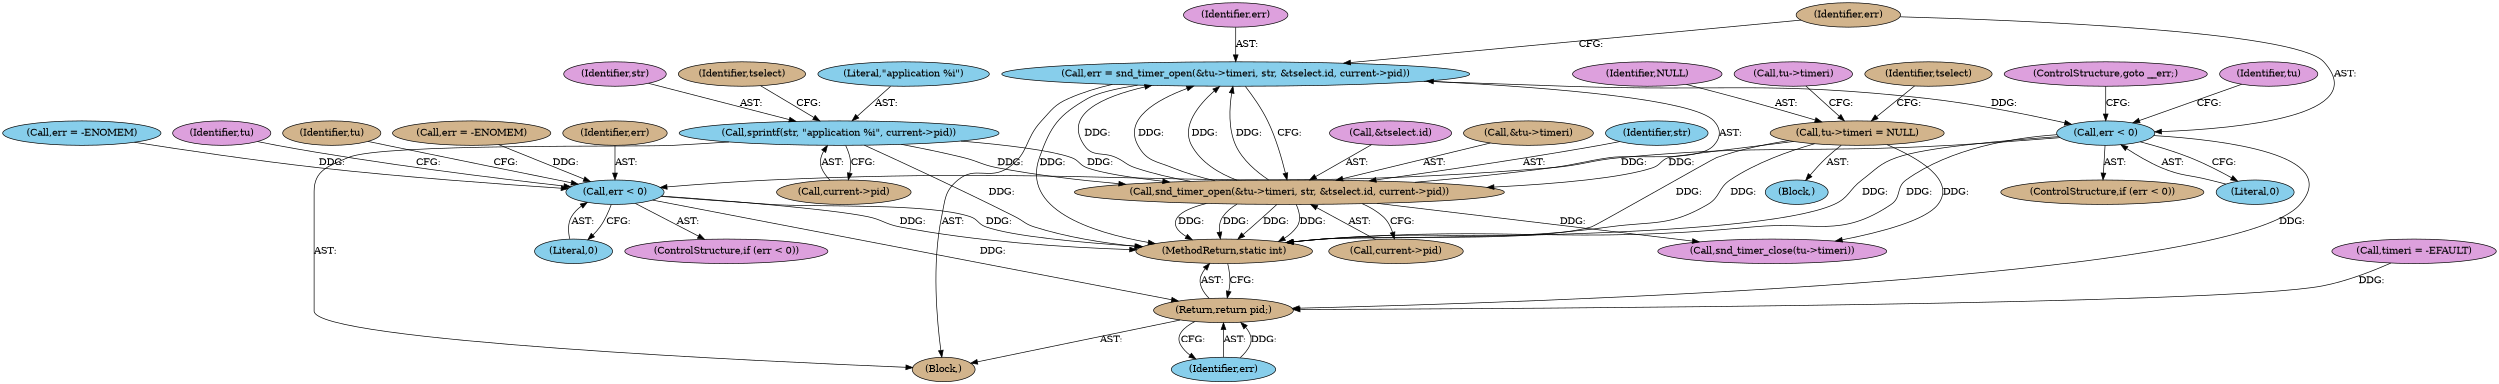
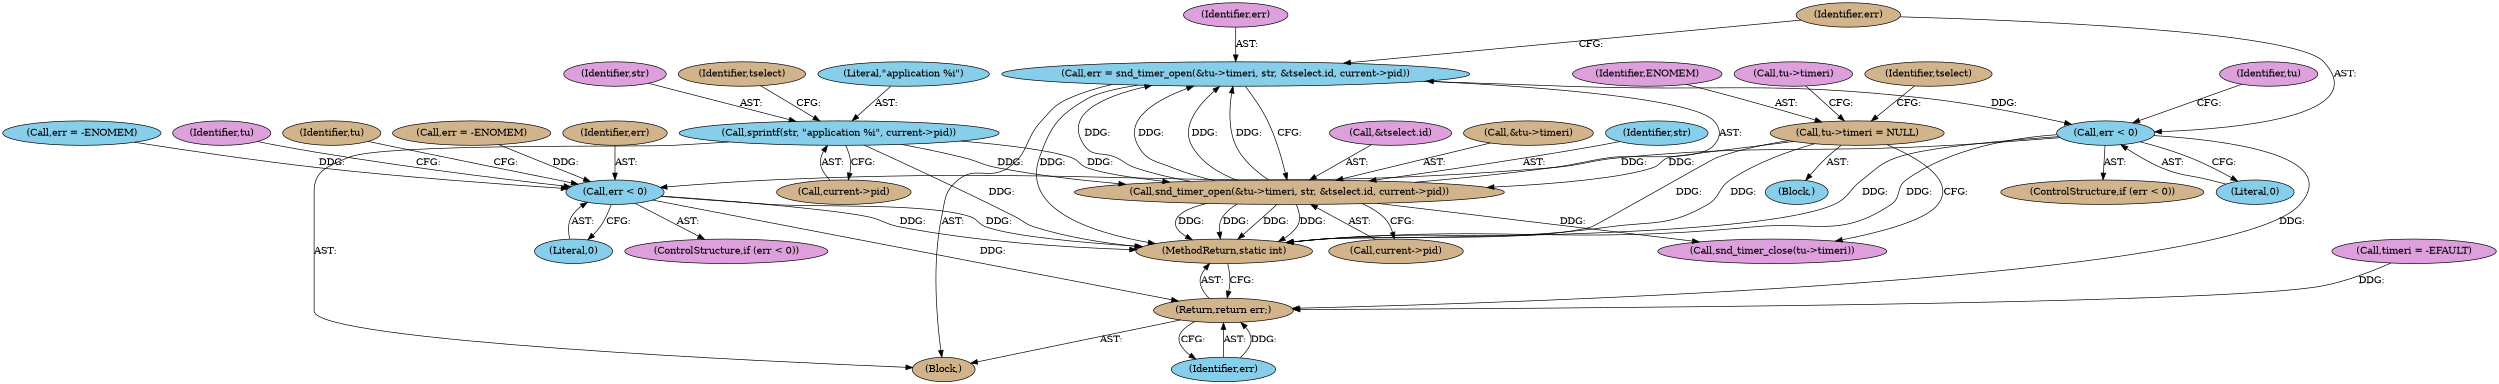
node "(Identifier,NULL)": label "(Identifier,NULL)" -> "(Identifier,ENOMEM)"
node "(ControlStructure,goto __err;)": removed
edge "(Call,tu->timeri = NULL)" -> "(Call,snd_timer_close(tu->timeri))": label "DDG: " -> "CFG: "
node "(Return,return pid;)": label "(Return,return pid;)" -> "(Return,return err;)"
